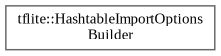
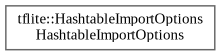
node "tflite::HashtableImportOptions Builder": label "tflite::HashtableImportOptions Builder" -> "tflite::HashtableImportOptions HashtableImportOptions"
